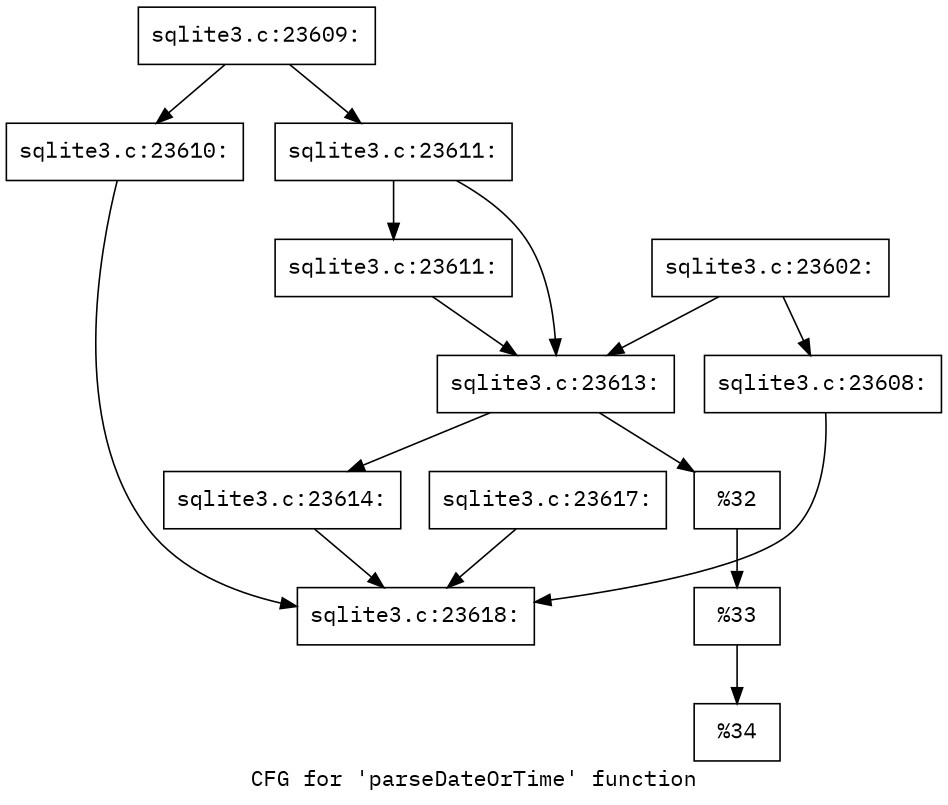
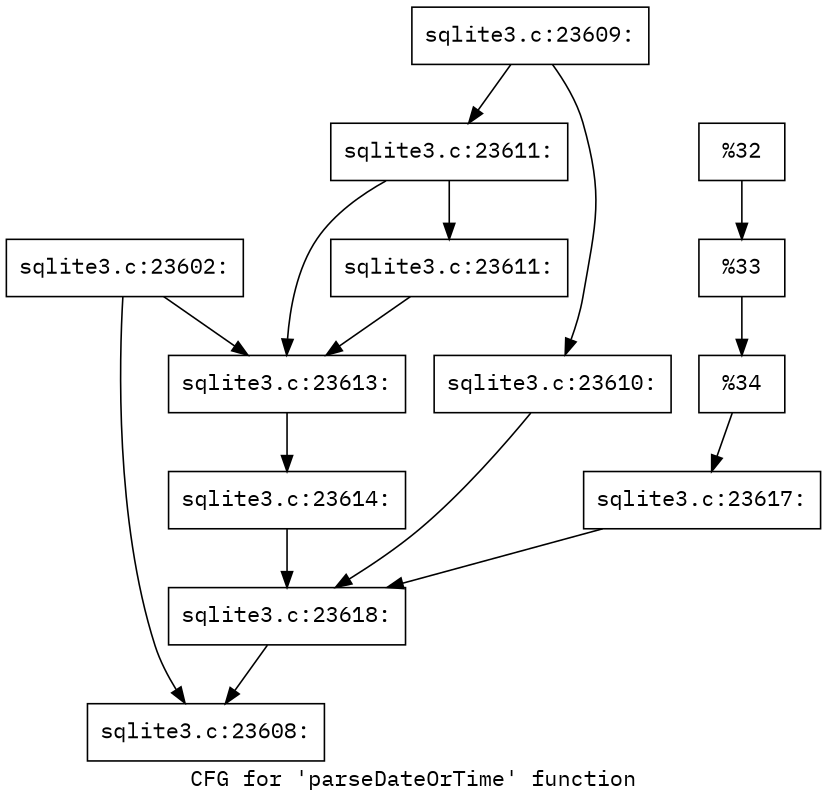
edge "%34" -> "sqlite3.c:23617:": added
edge "sqlite3.c:23613:" -> "%32": removed
edge "sqlite3.c:23608:" -> "sqlite3.c:23618:": reversed
